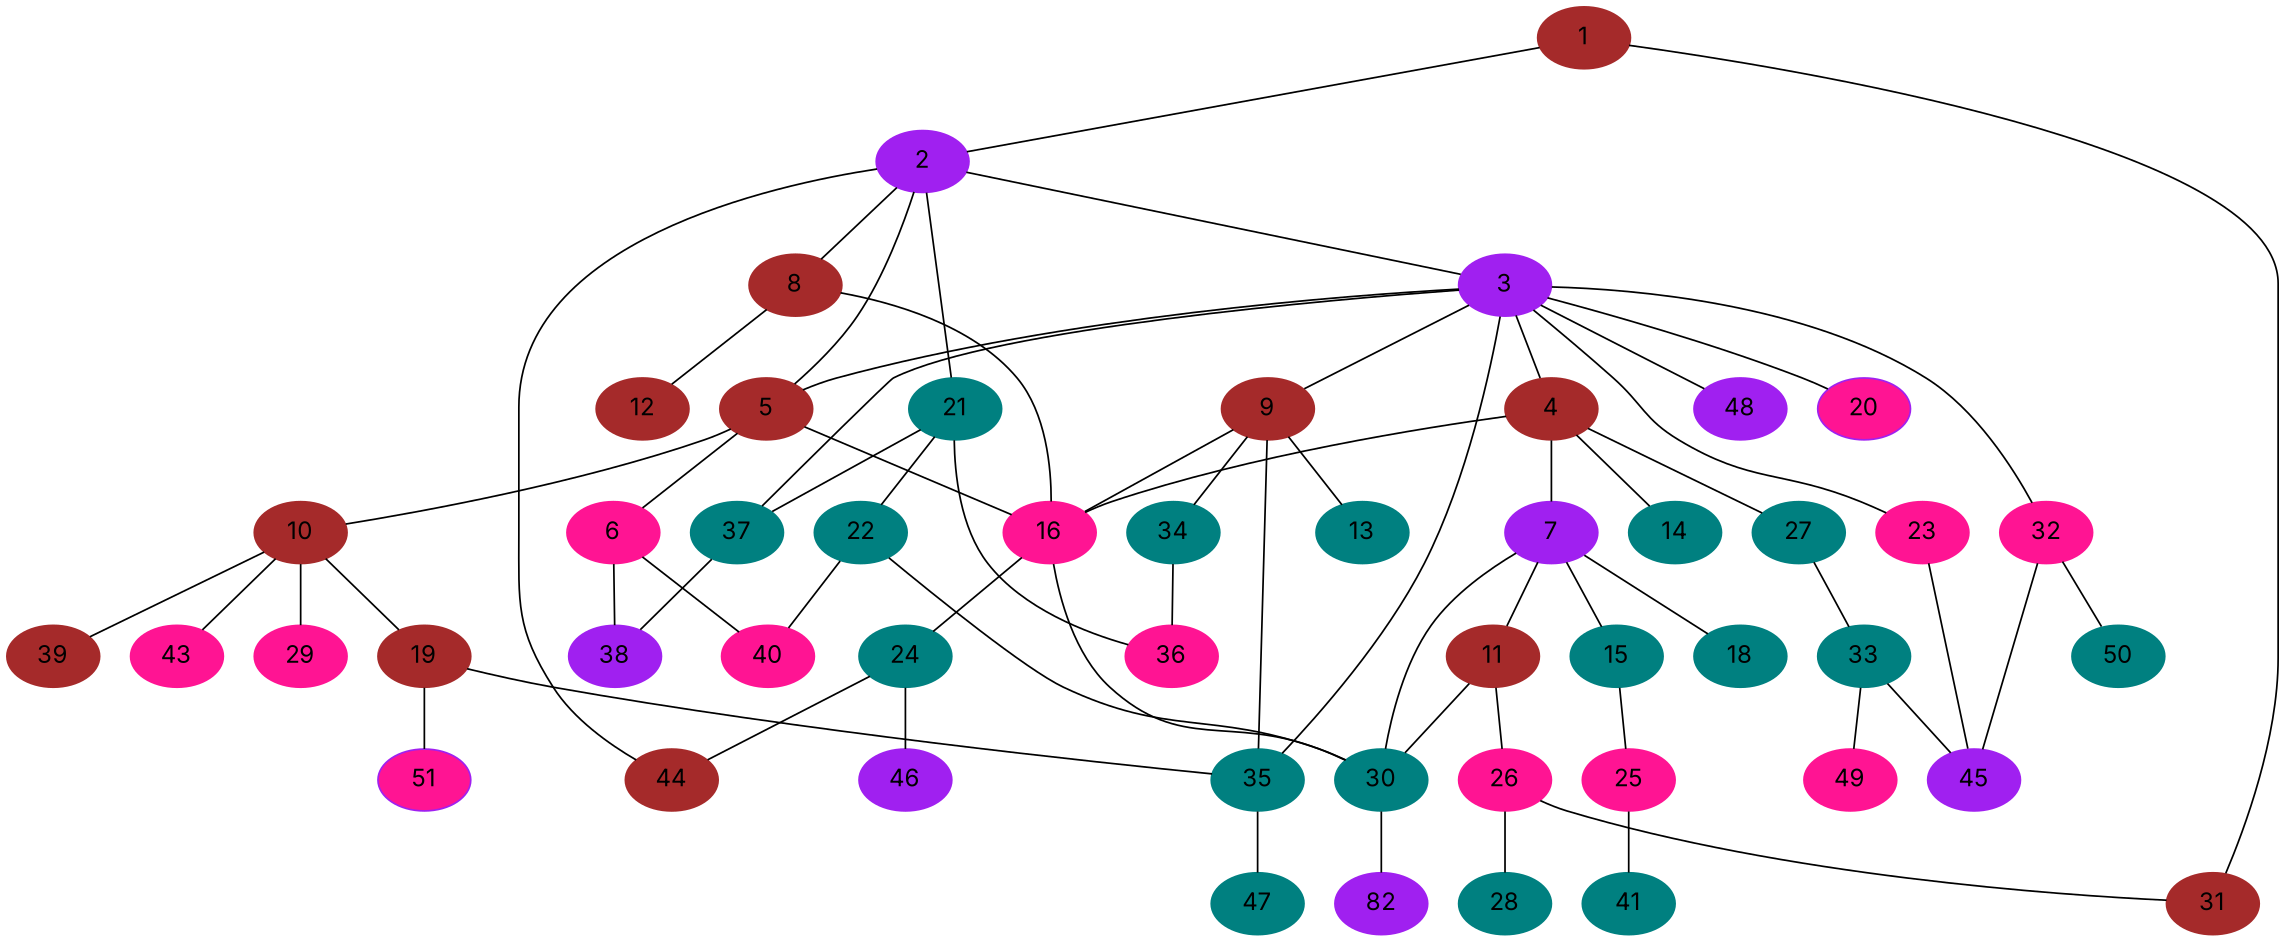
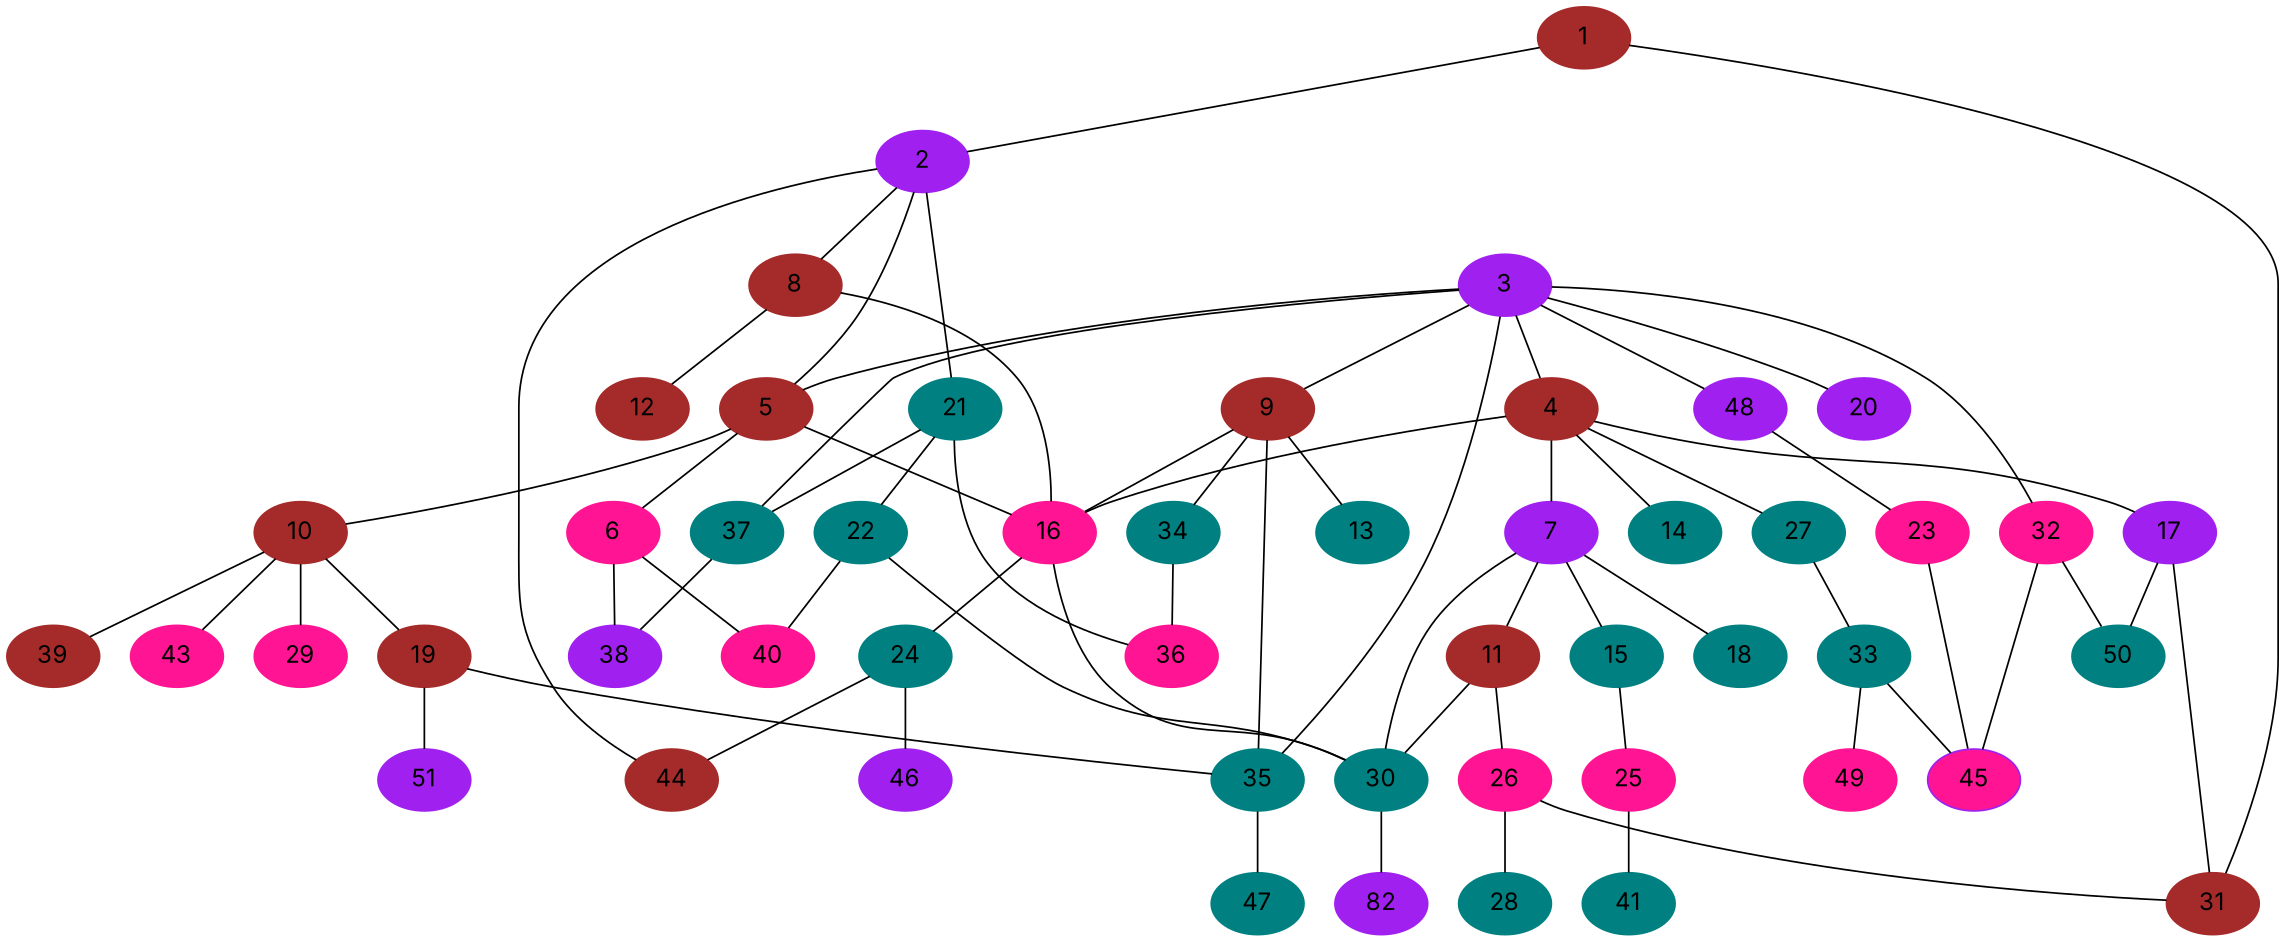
edge "2" -- "3": removed
node "20": fillcolor deeppink -> purple
edge "3" -- "23": now "48" -- "23"
node "17": added
node "51": fillcolor deeppink -> purple
node "45": fillcolor purple -> deeppink
